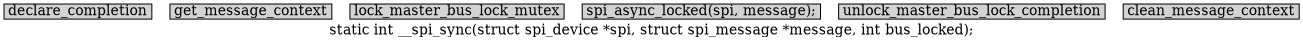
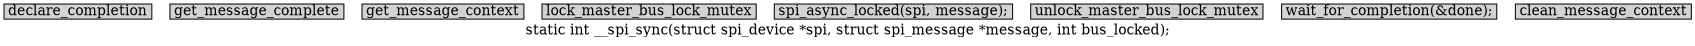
node "get_message_complete": added
node "unlock_master_bus_lock_completion": label "unlock_master_bus_lock_completion" -> "unlock_master_bus_lock_mutex"
node "wait_for_completion(&done);": added
